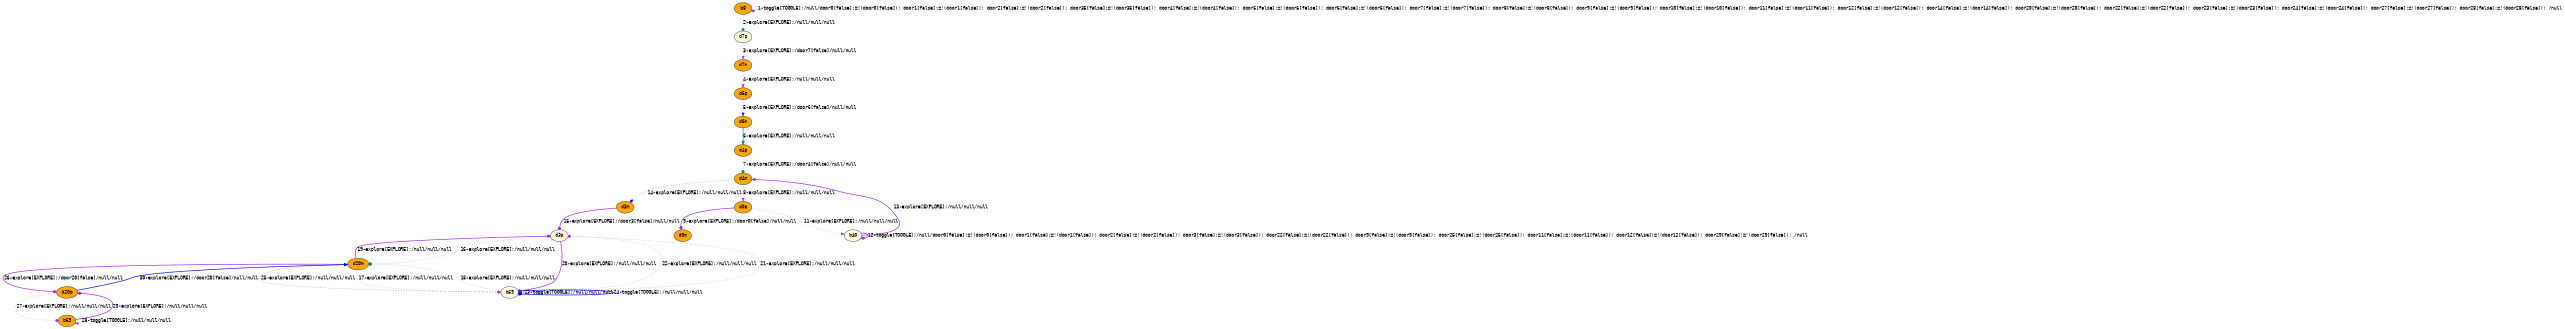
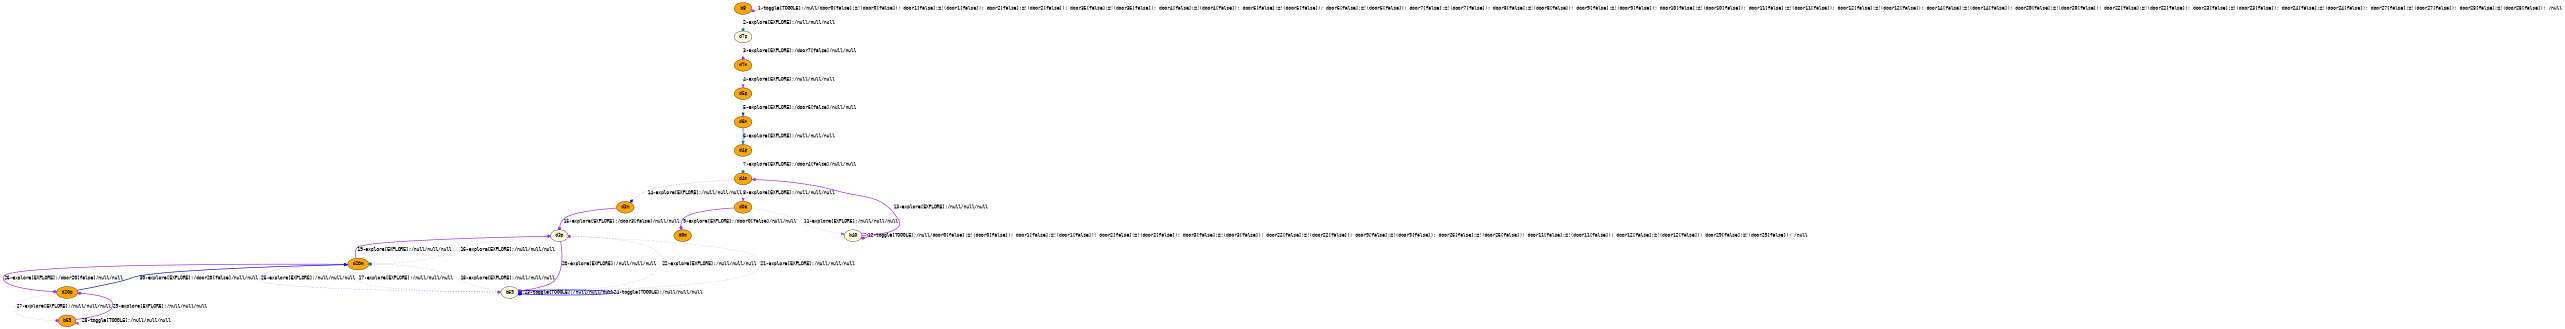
edge "d7p" -> "d7m": arrowhead normal -> dot
